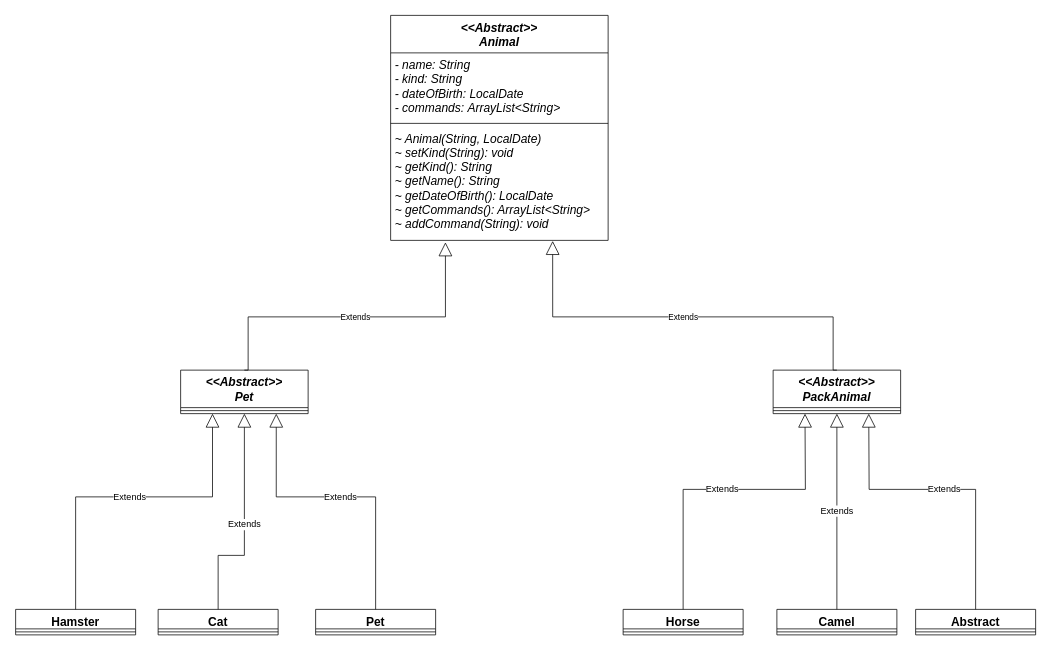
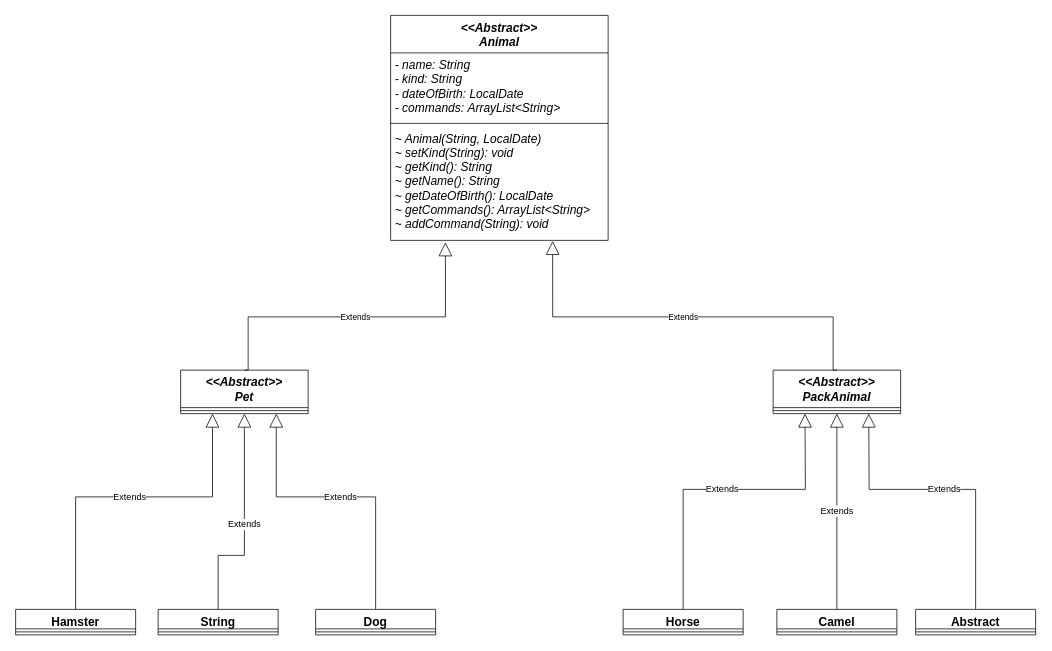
node "Cat": label "Cat" -> "String"
node "Pet": label "Pet" -> "Dog"
